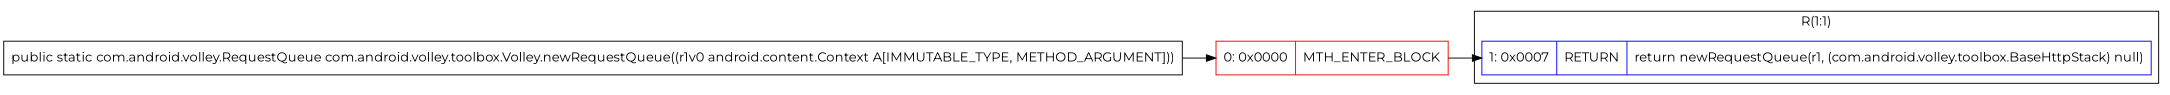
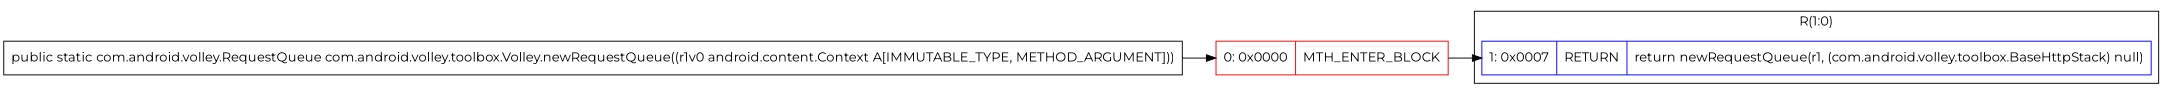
cluster "R(1:1)": label "R(1:1)" -> "R(1:0)"
